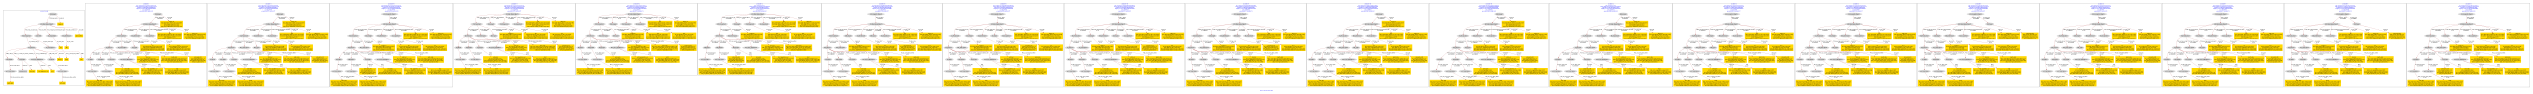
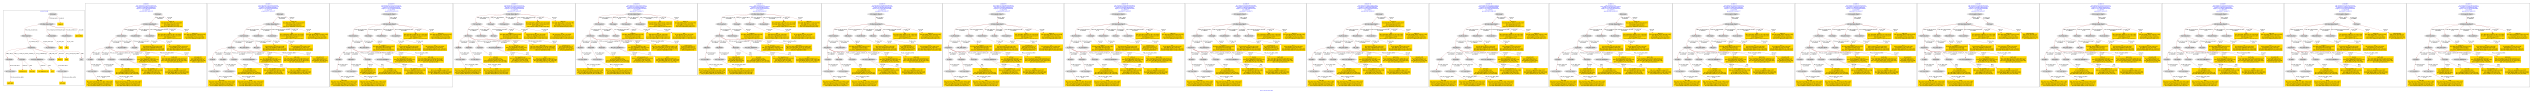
node "E35_Title1": removed
node "title": fillcolor gold -> lightgray
node "nationality_URI": fillcolor lightgray -> gold
